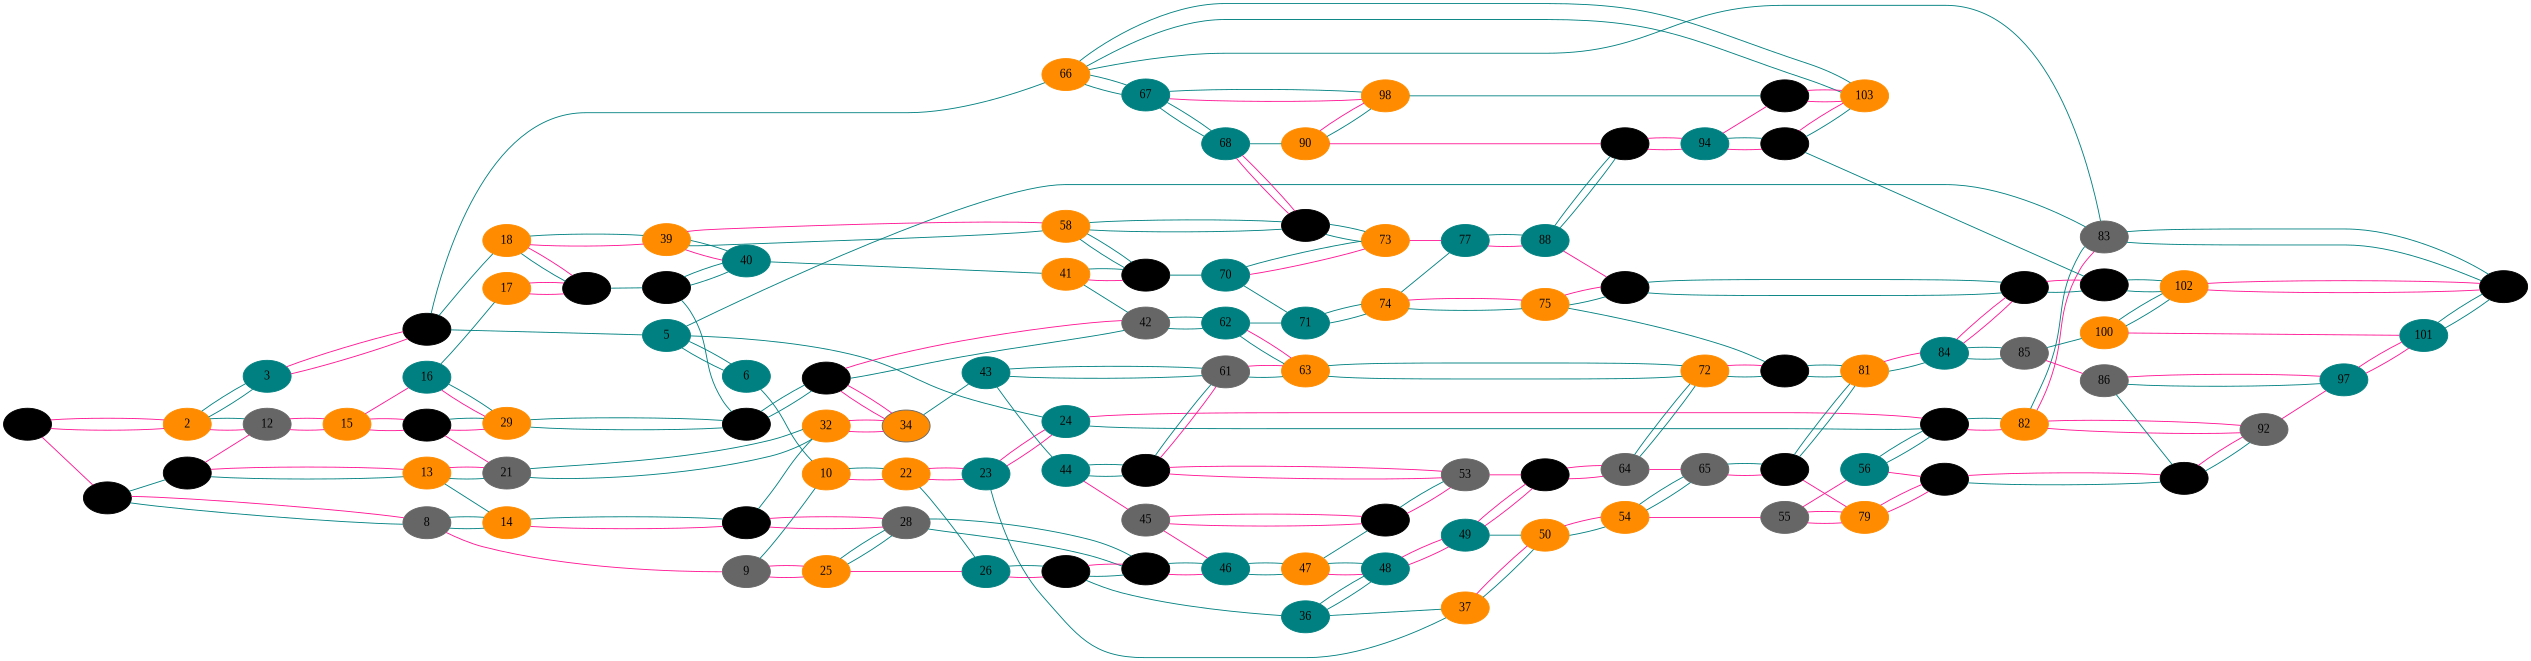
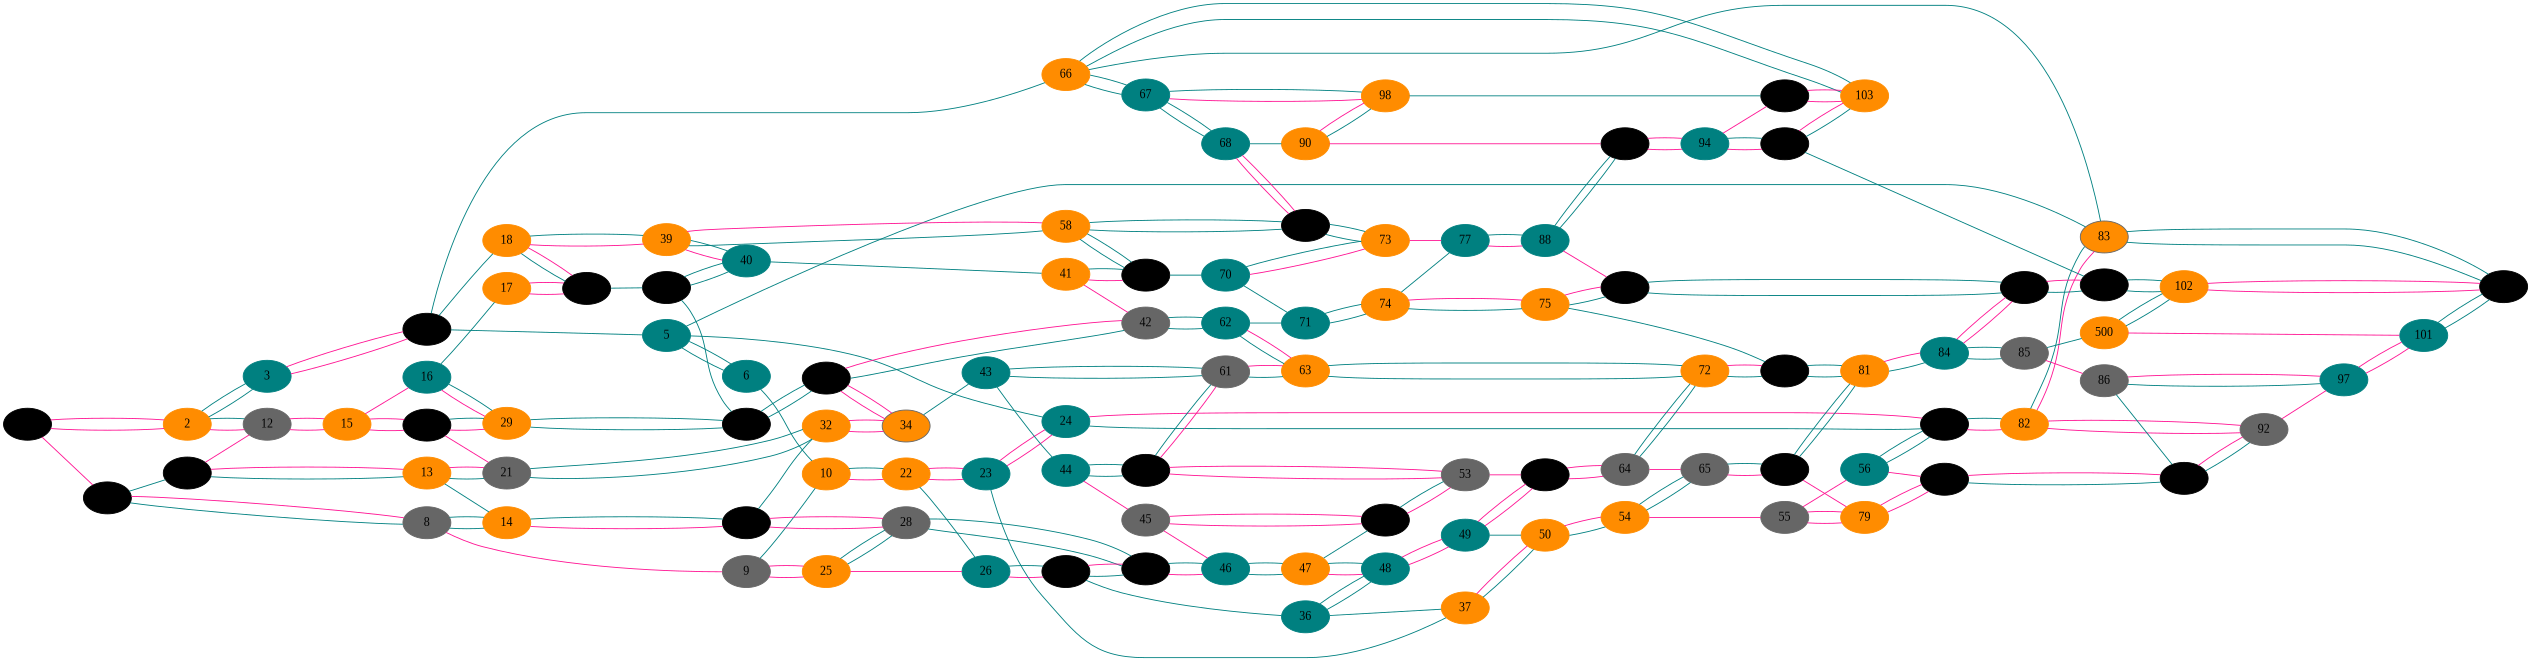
node "83": fillcolor gray40 -> darkorange
edge "41" -- "42": color teal -> deeppink
node "100": label "100" -> "500"
